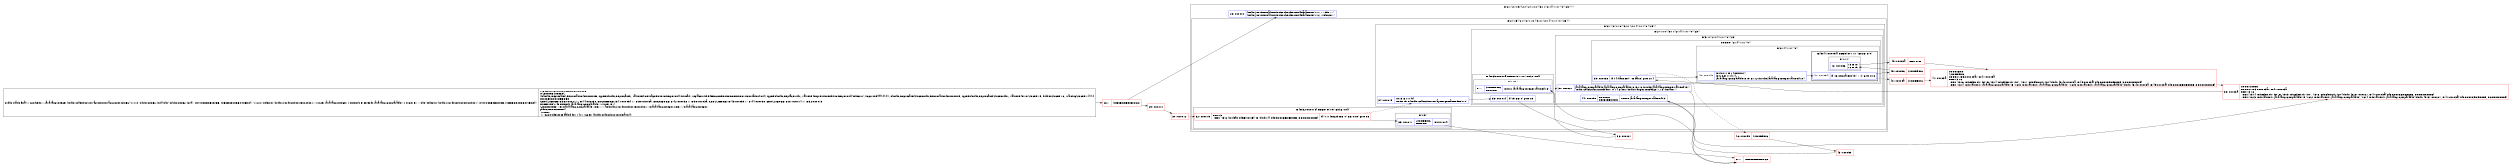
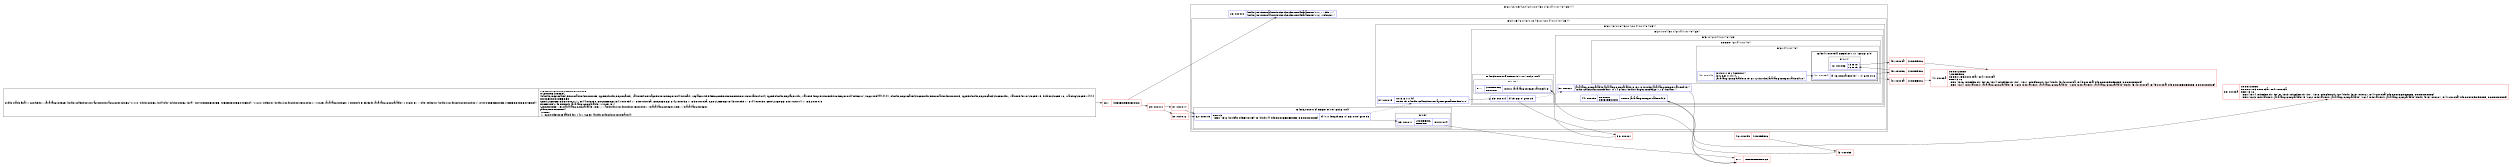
node "49: 0x003a": text "REMOVE" -> "SYNTHETIC"
node "47: 0x003a": text "LOOP_END" -> "LOOP_START"
node "39: 0x003e": removed
edge "47: 0x003a" -> "38: 0x003a": removed
edge "51: ?" -> "37: 0x0027": now "35: 0x001f" -> "37: 0x0027"
node "31: 0x0014": added
node "32: 0x0015": color red -> blue
